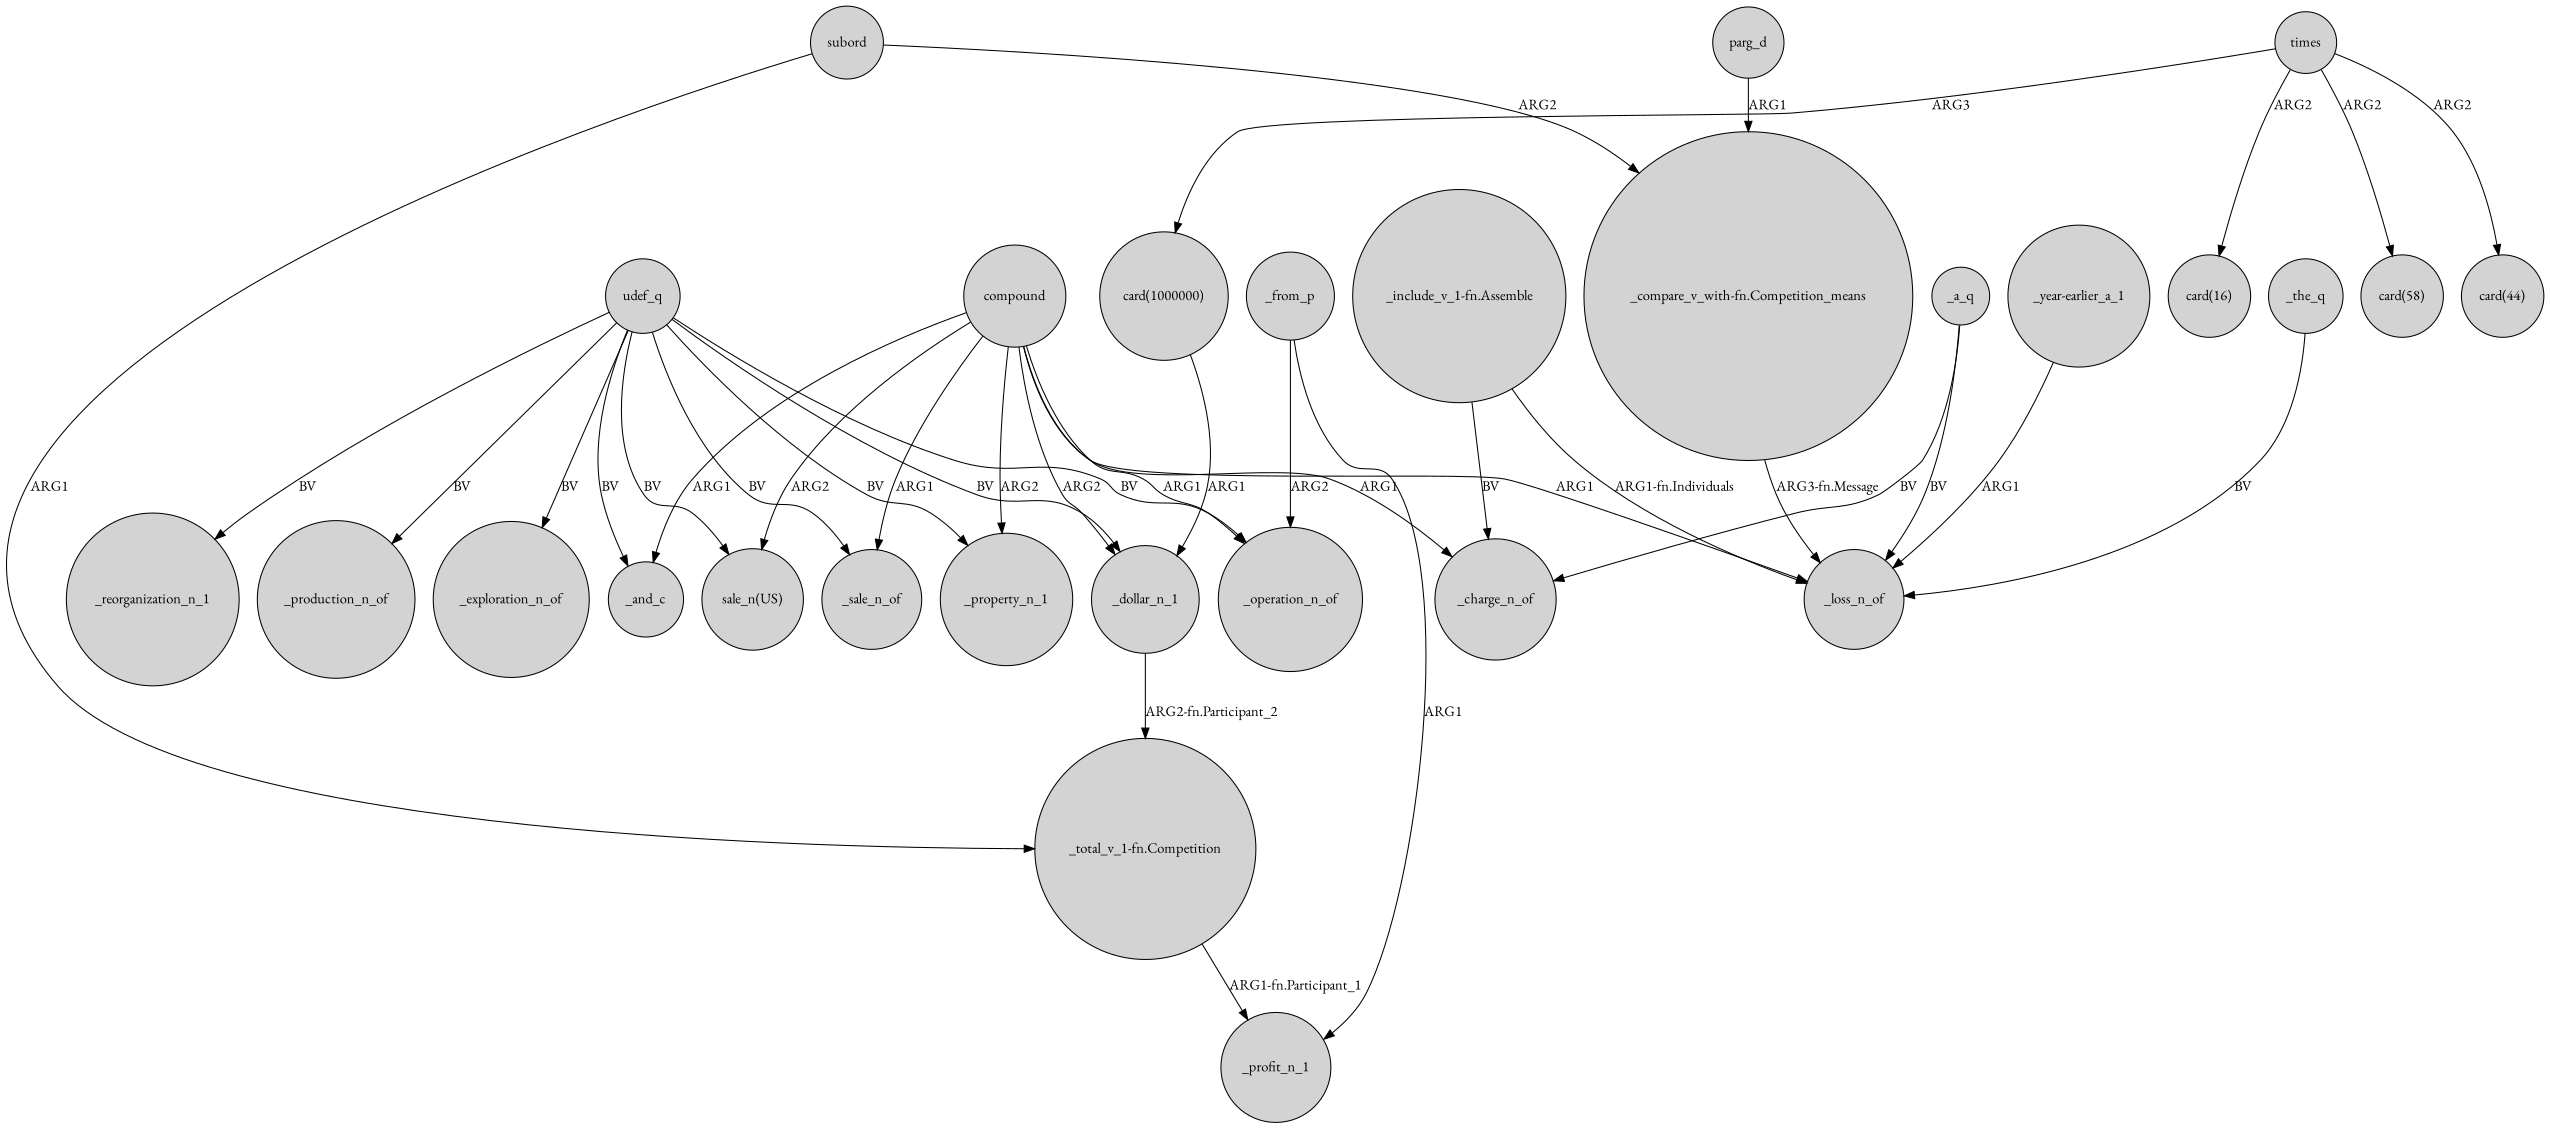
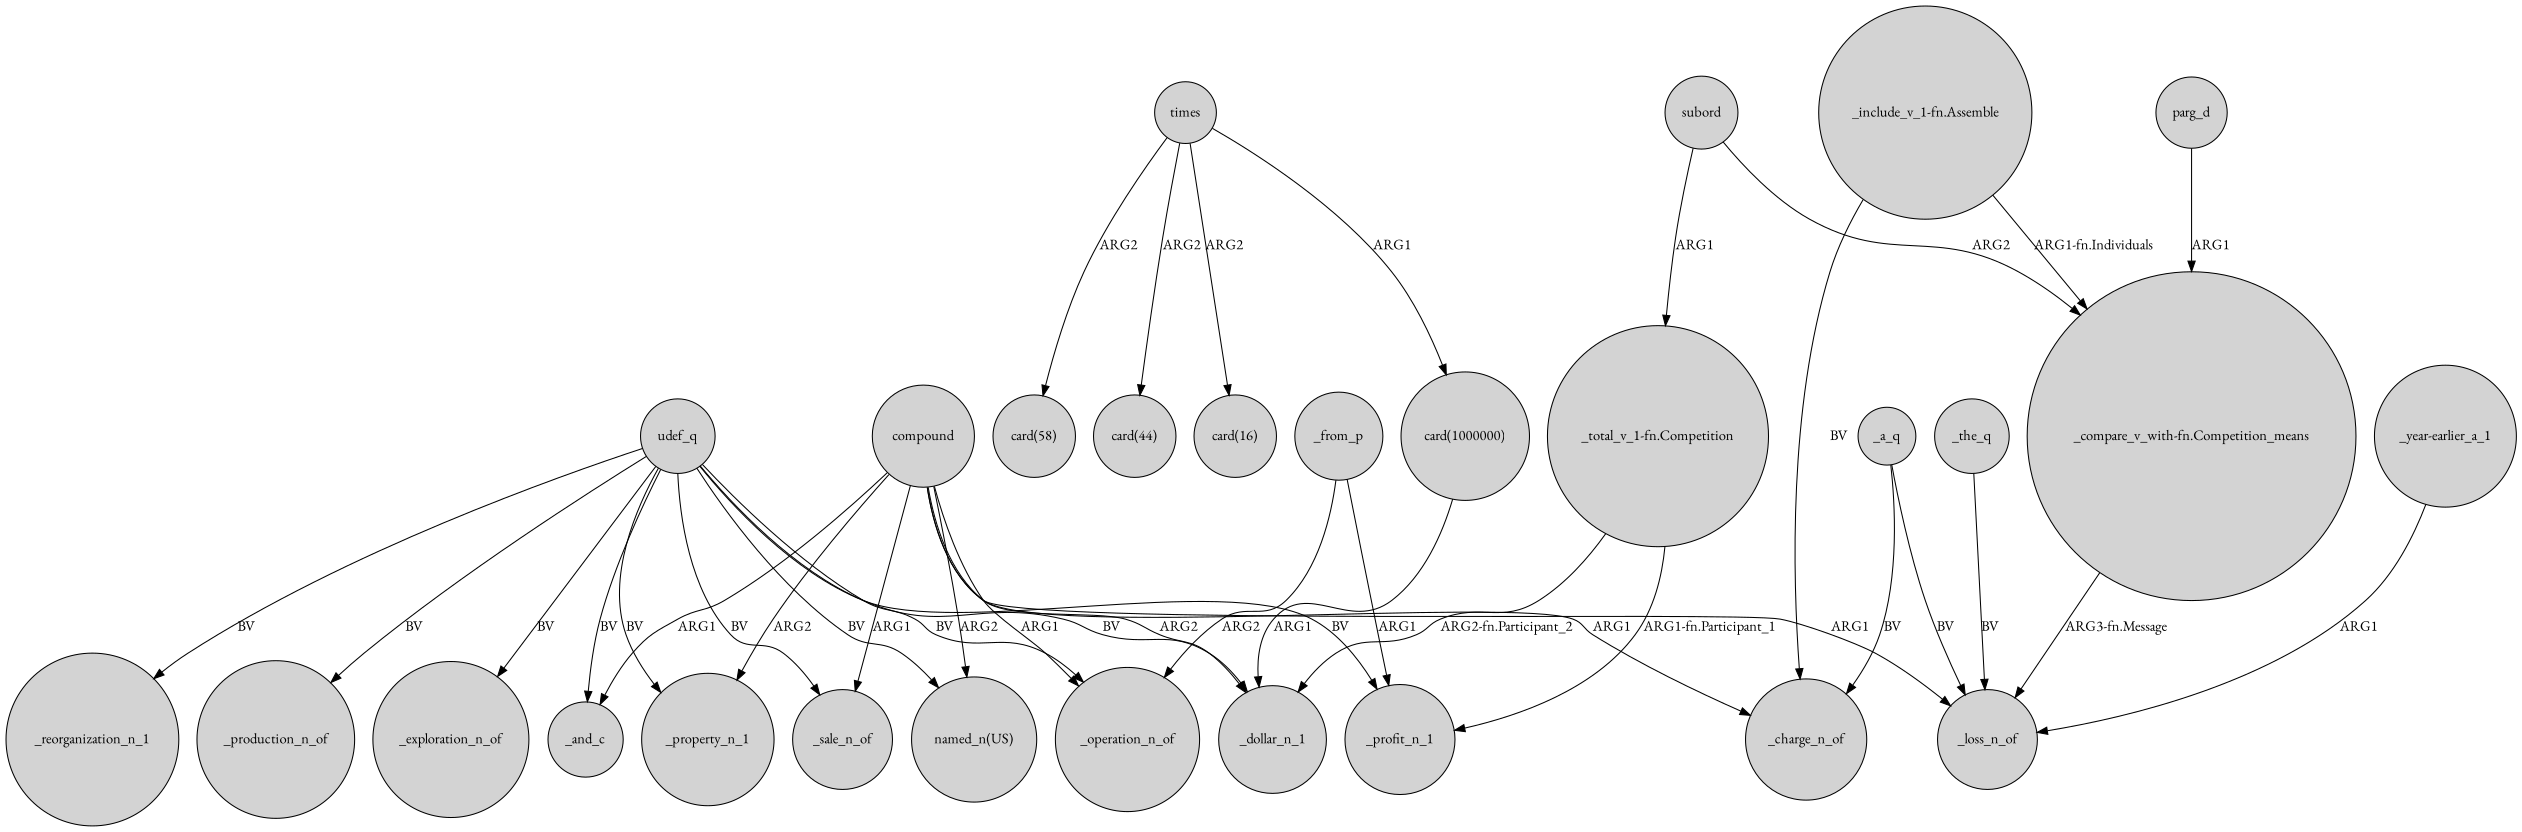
edge "times" -> "card(1000000)": label "ARG3" -> "ARG1"
edge "_include_v_1-fn.Assemble" -> "_loss_n_of": now "_include_v_1-fn.Assemble" -> "_compare_v_with-fn.Competition_means"
node "sale_n(US)": label "sale_n(US)" -> "named_n(US)"
edge "udef_q" -> "_profit_n_1": added, label "BV"
edge "_dollar_n_1" -> "_total_v_1-fn.Competition": reversed
